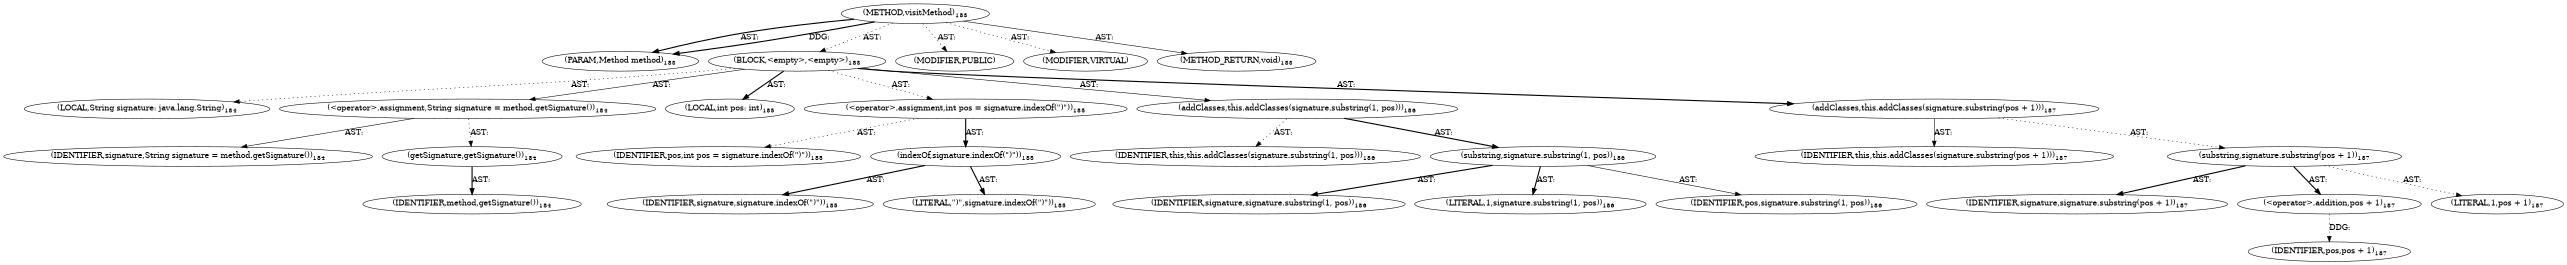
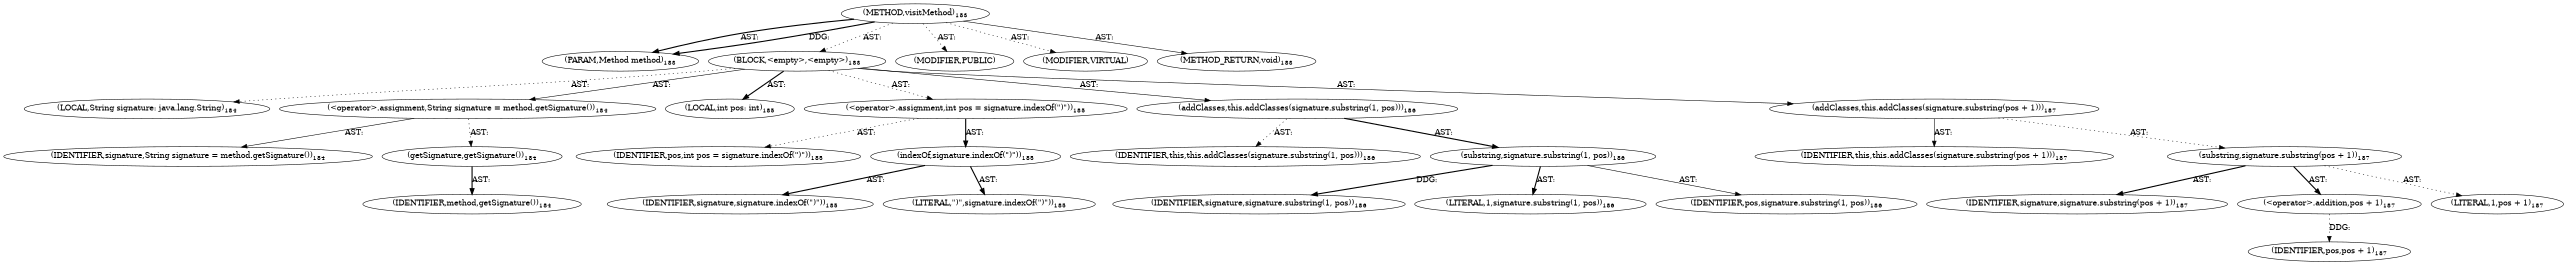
edge "(BLOCK,<empty>,<empty>)" -> "(addClasses,this.addClasses(signature.substring(pos + 1)))": style bold -> solid
edge "(substring,signature.substring(1, pos))" -> "(IDENTIFIER,signature,signature.substring(1, pos))": label "AST: " -> "DDG: "
